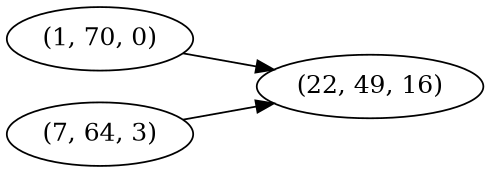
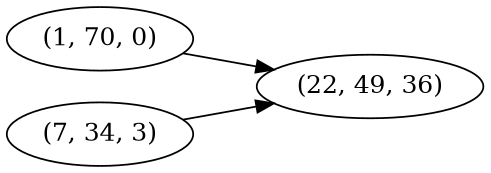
node "(22, 49, 16)": label "(22, 49, 16)" -> "(22, 49, 36)"
node "(7, 64, 3)": label "(7, 64, 3)" -> "(7, 34, 3)"
